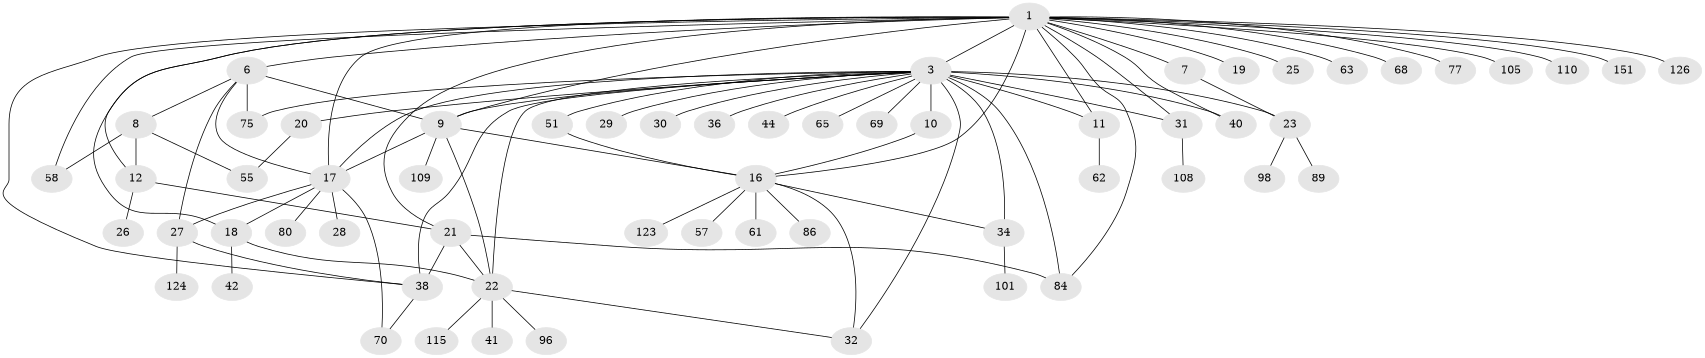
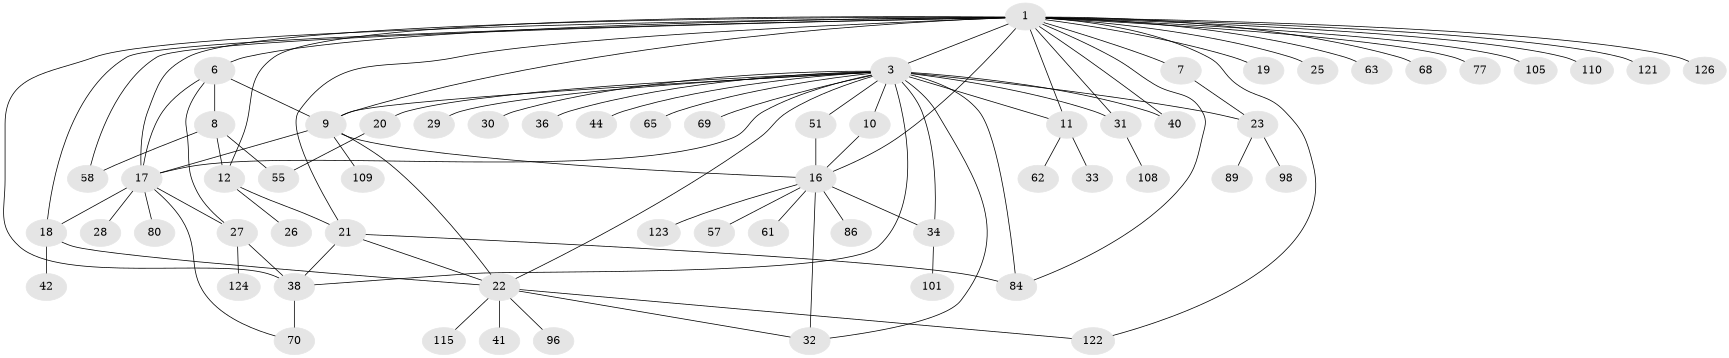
node "151": label "151" -> "121"
node "75": removed
node "33": added
node "122": added
